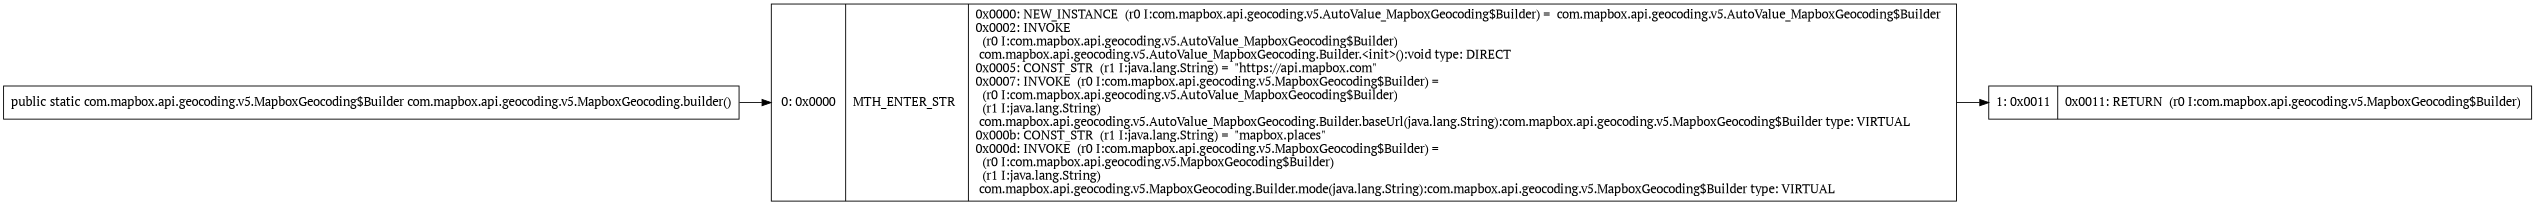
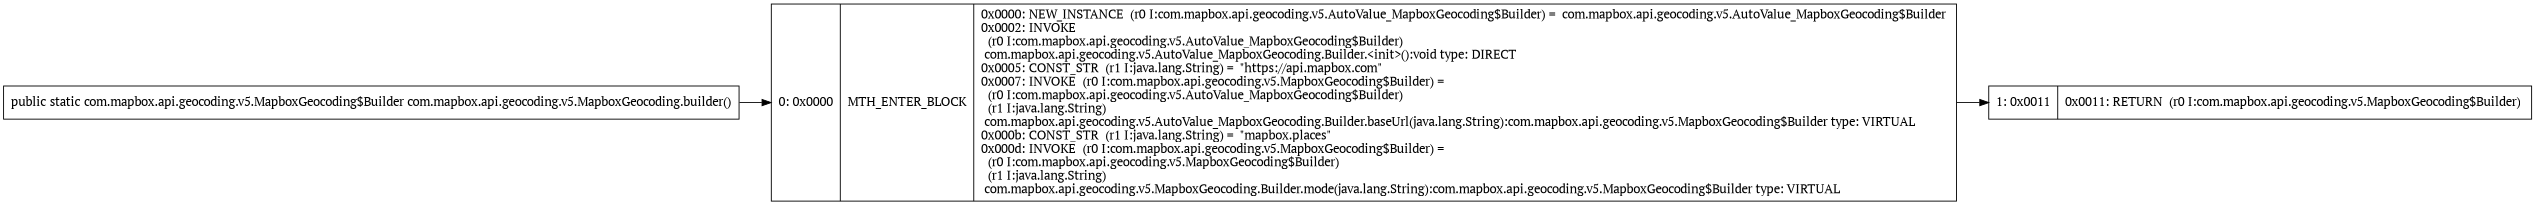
node "0: 0x0000": text "MTH_ENTER_STR" -> "MTH_ENTER_BLOCK"
